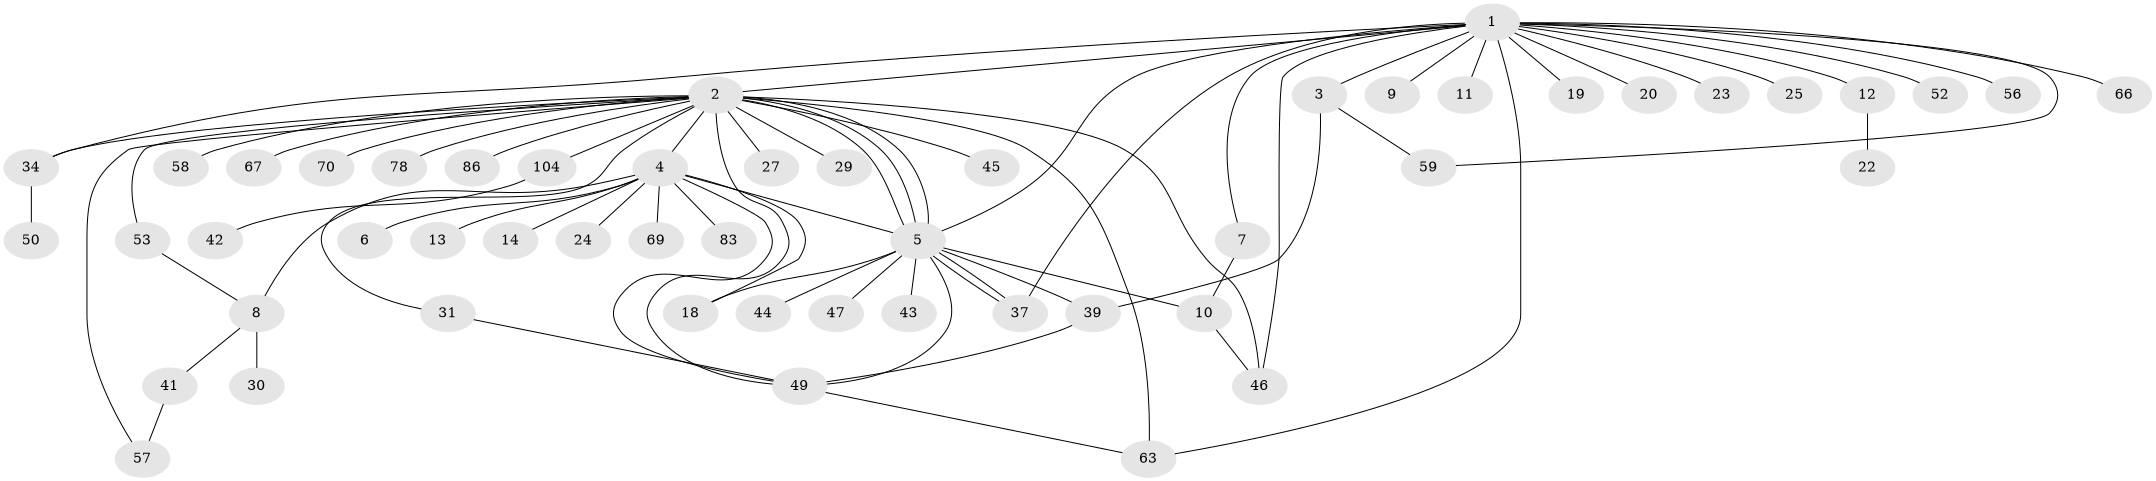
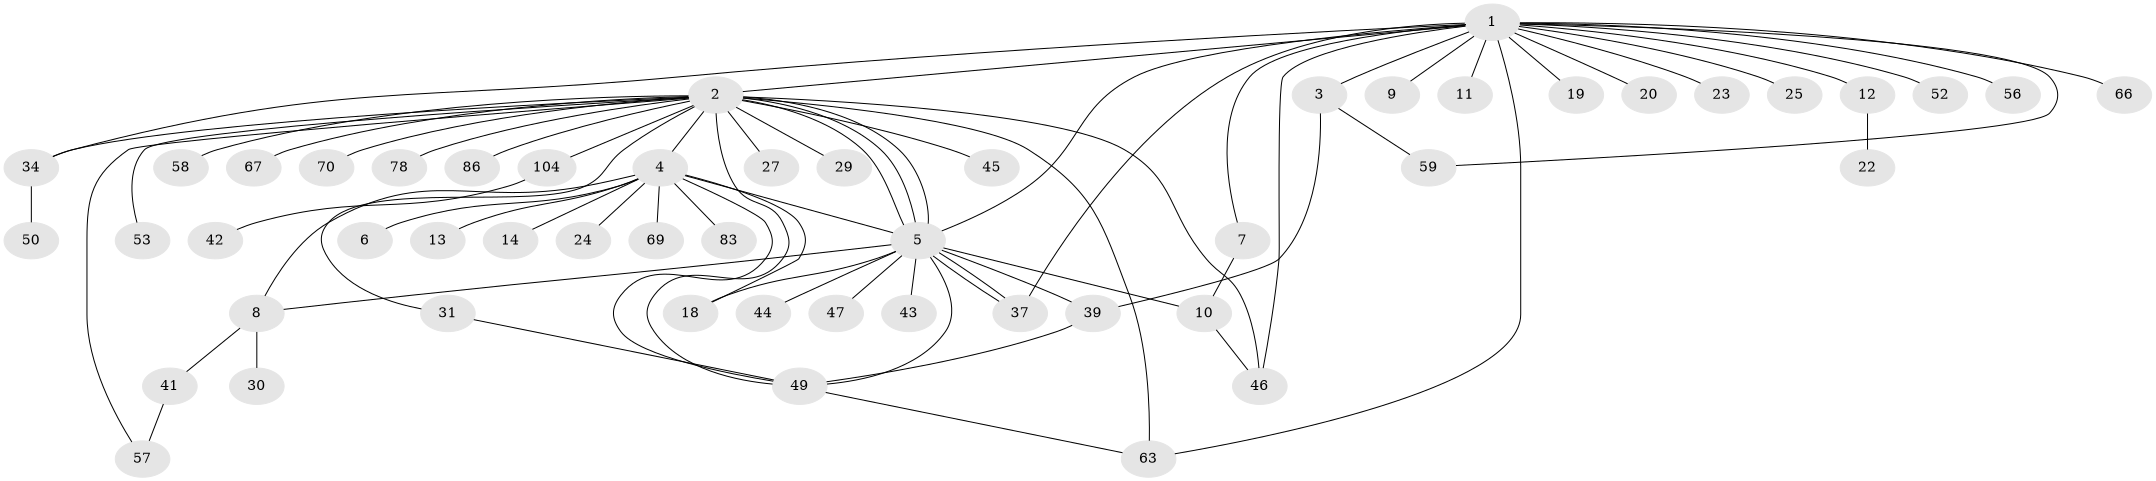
edge "53" -- "8": now "5" -- "8"
